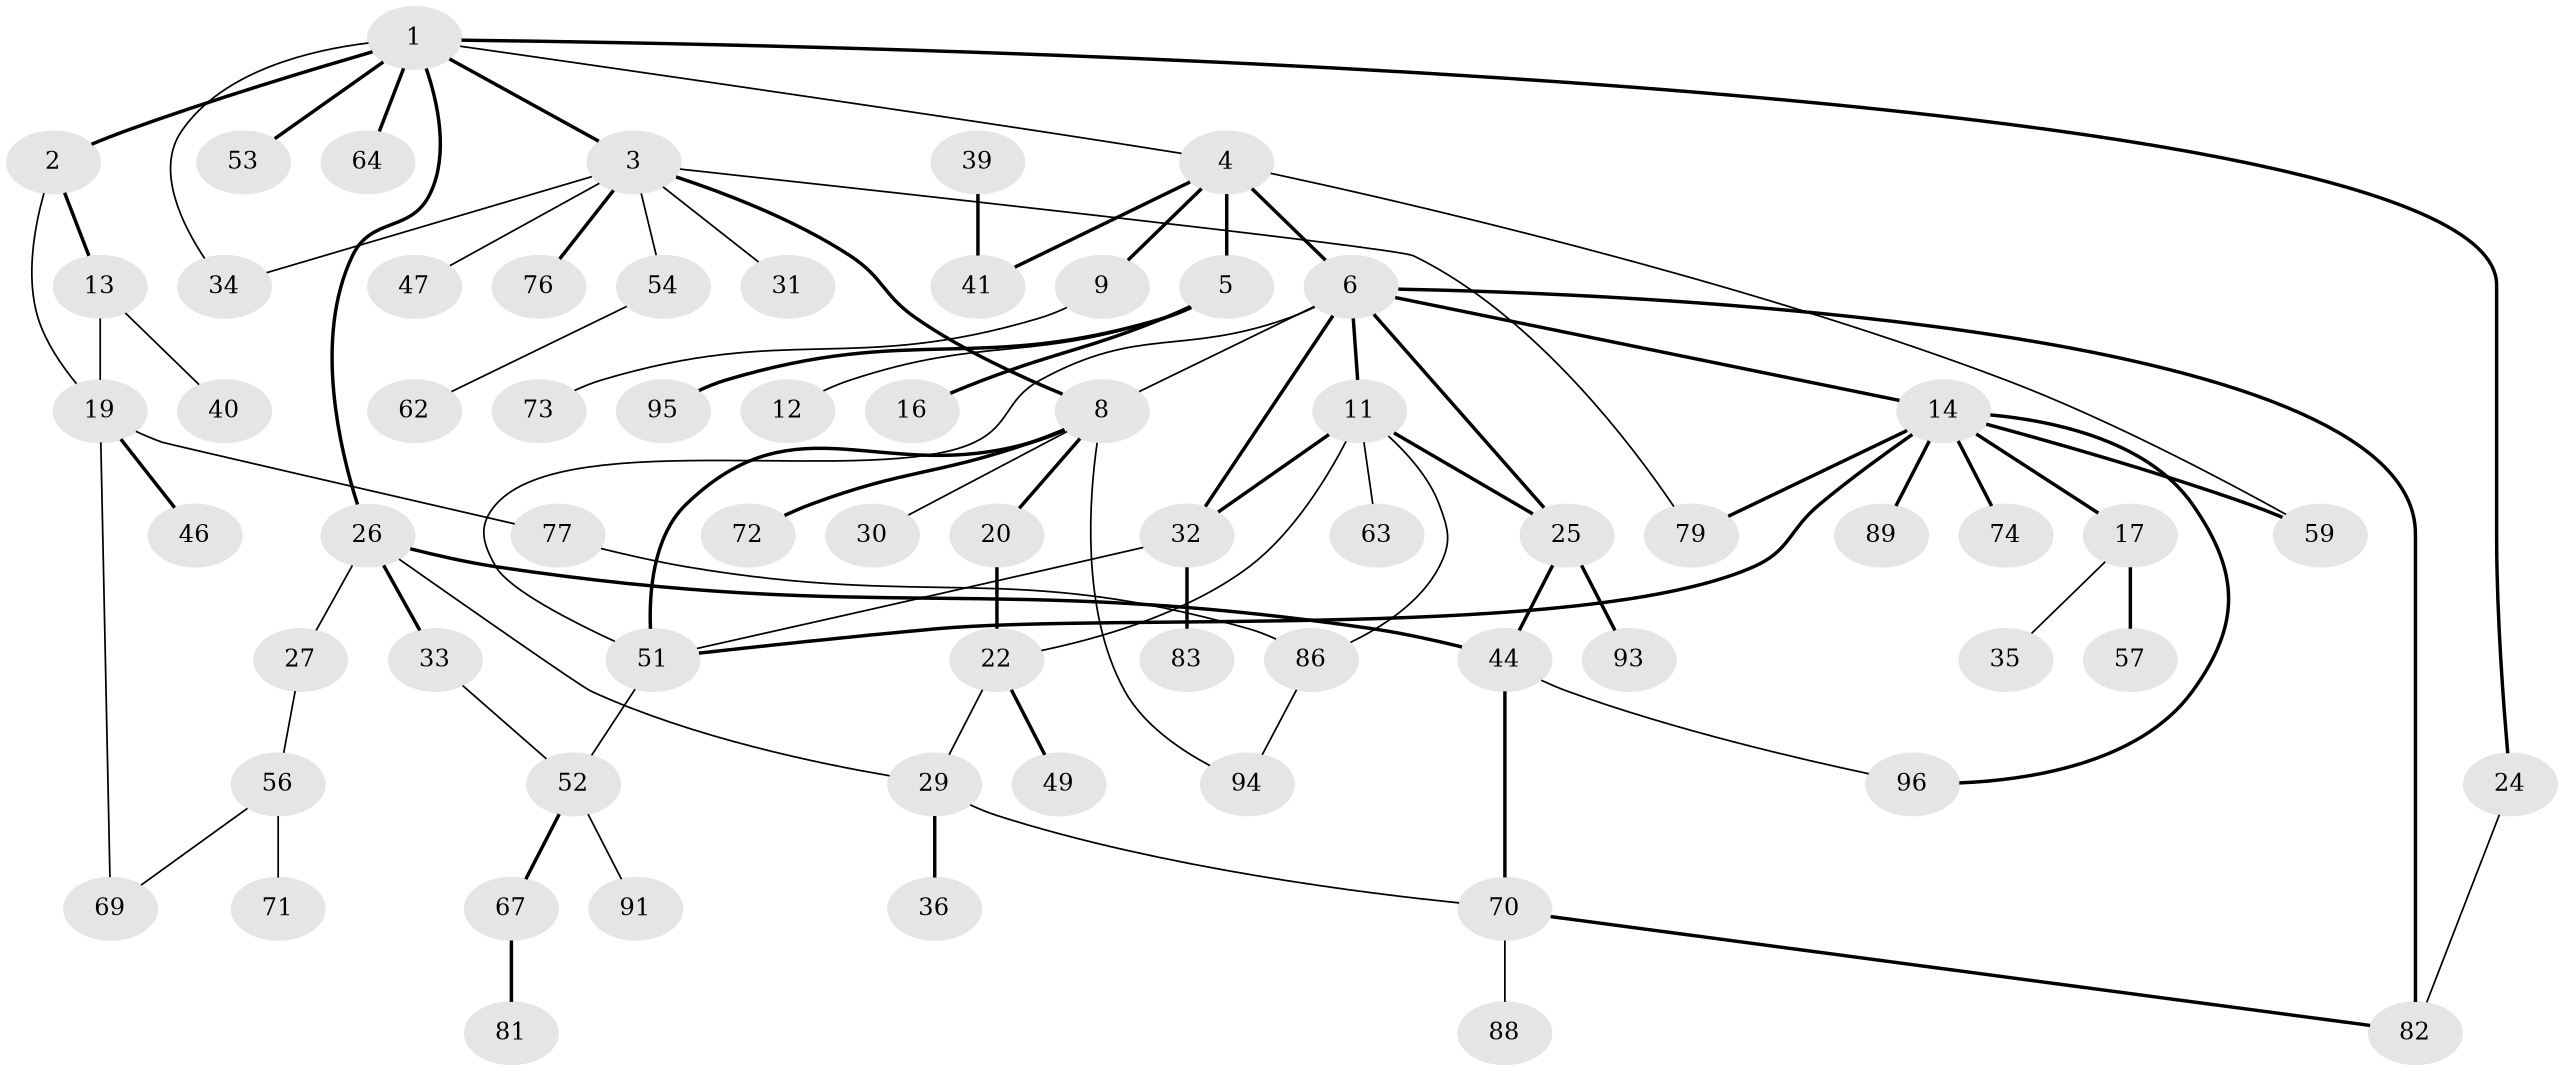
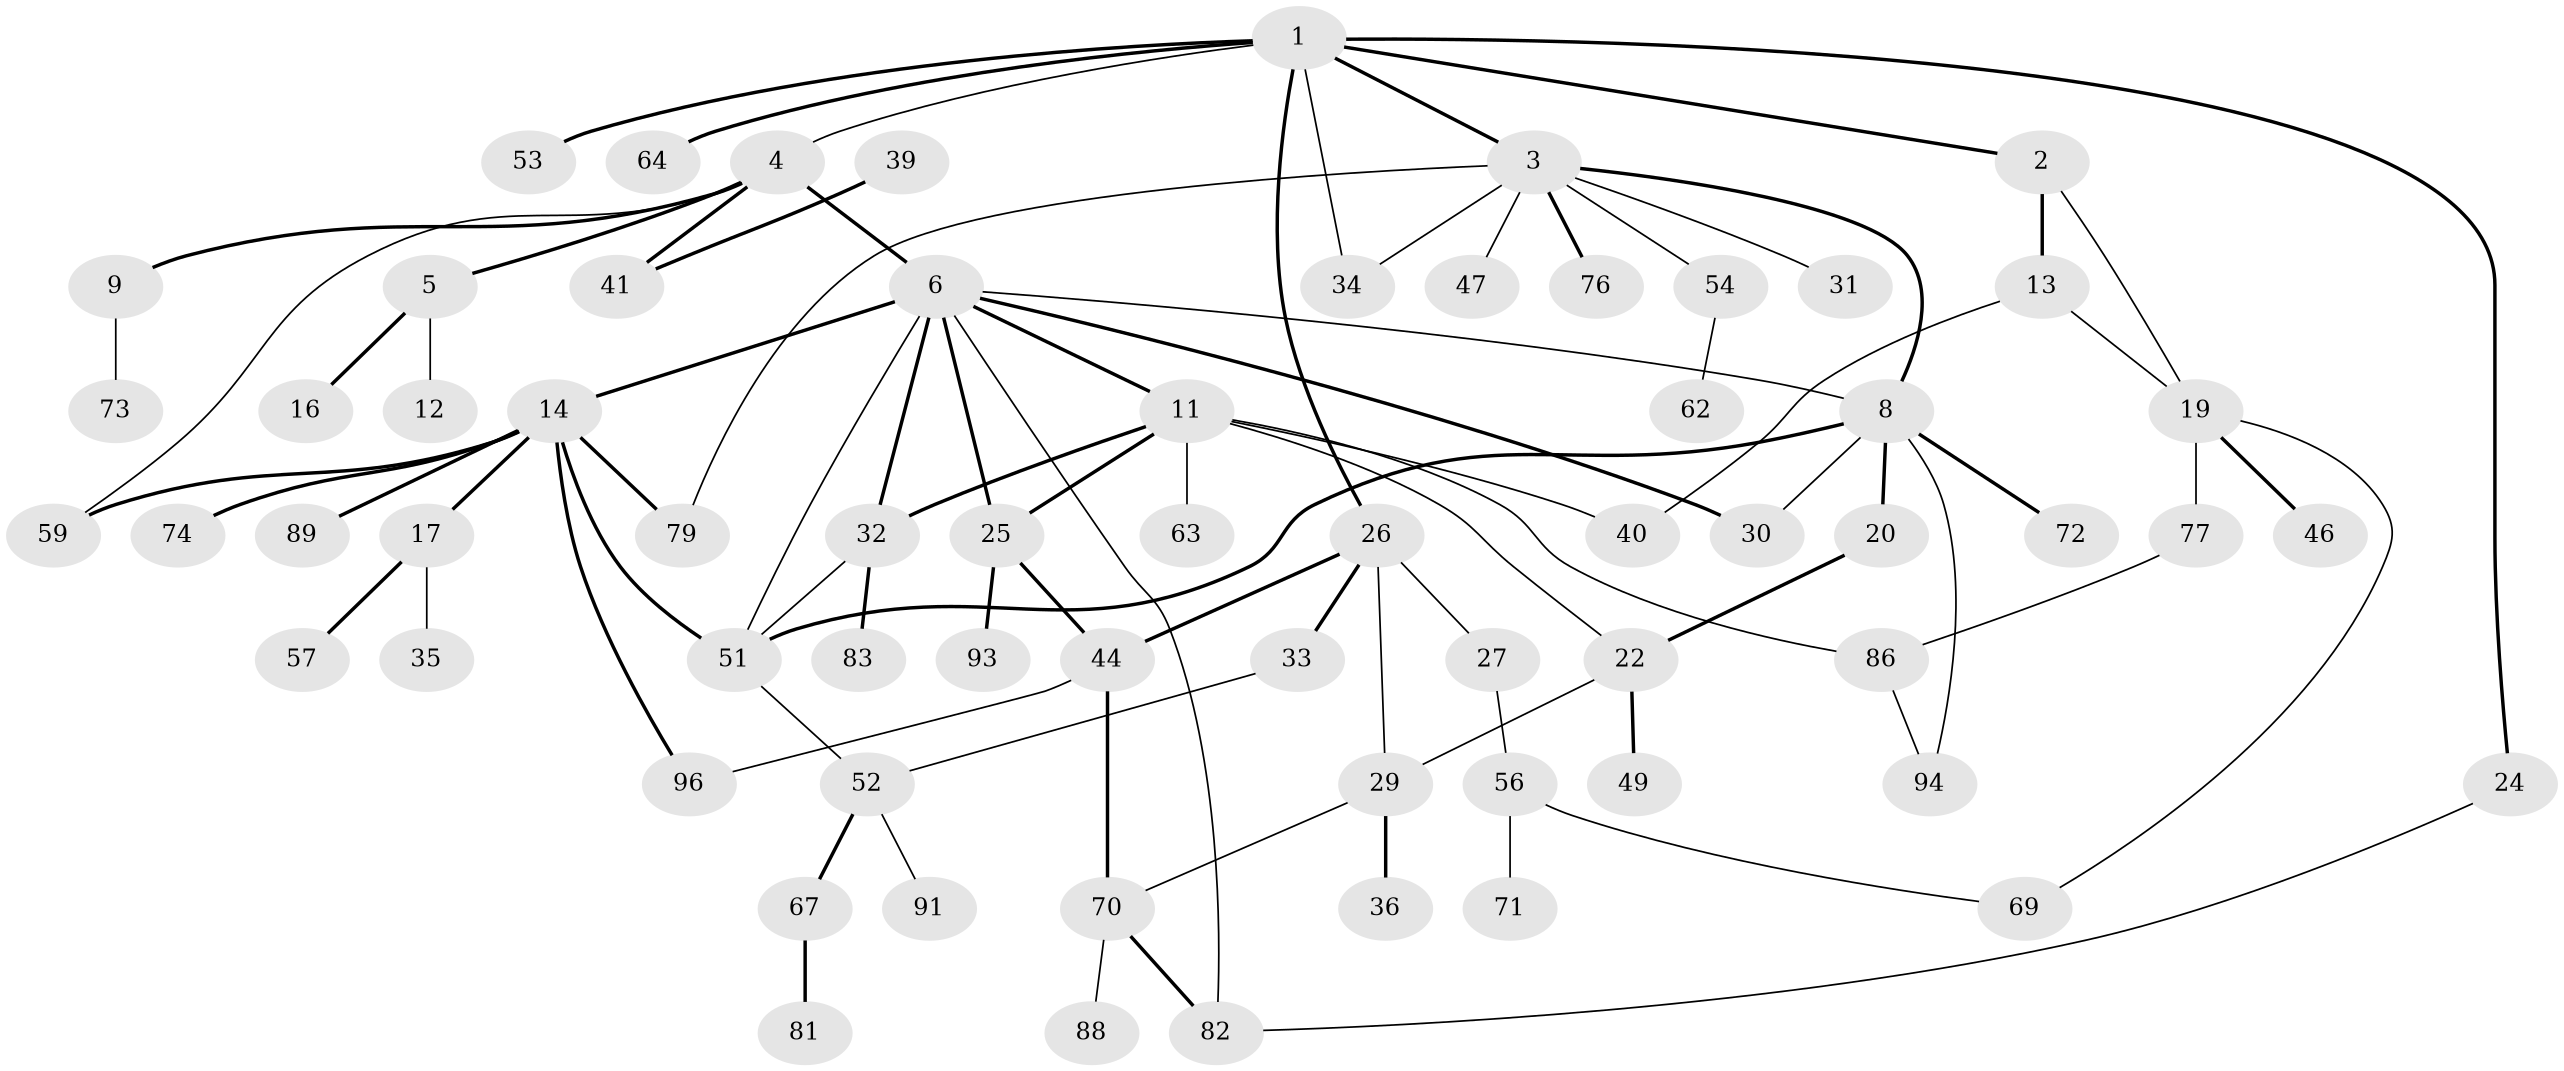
edge "6" -- "82": style bold -> solid
edge "6" -- "30": added
node "95": removed
edge "11" -- "40": added
